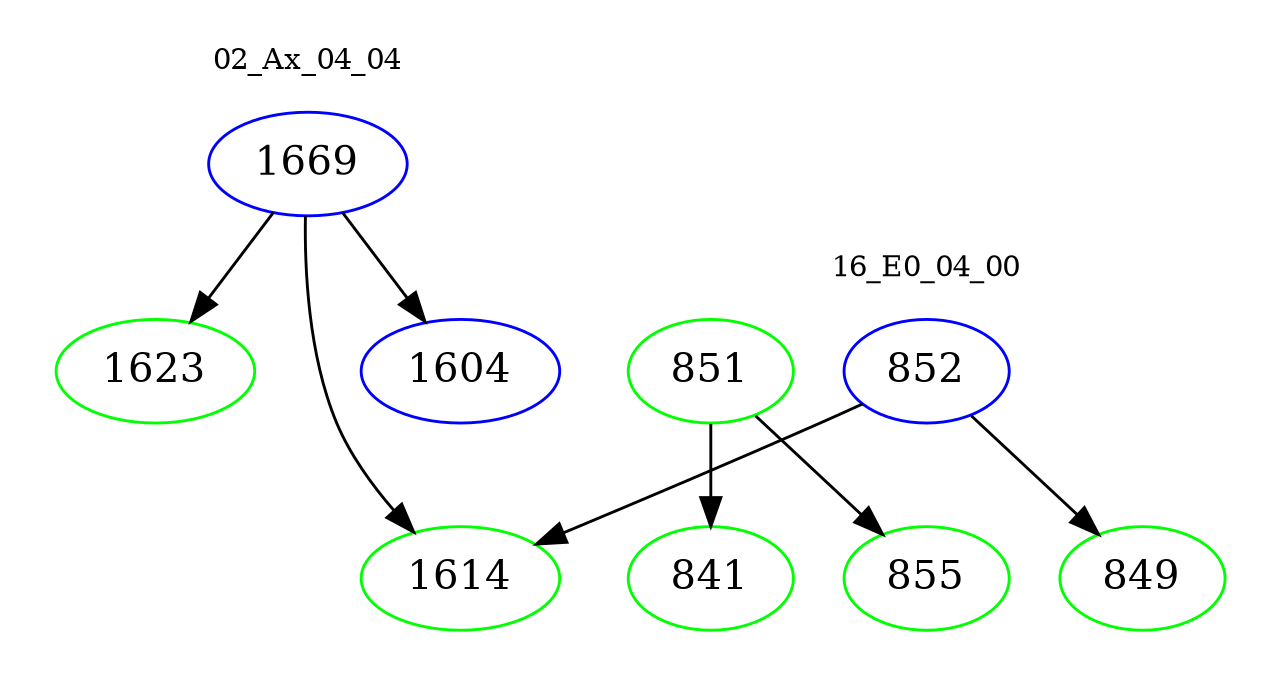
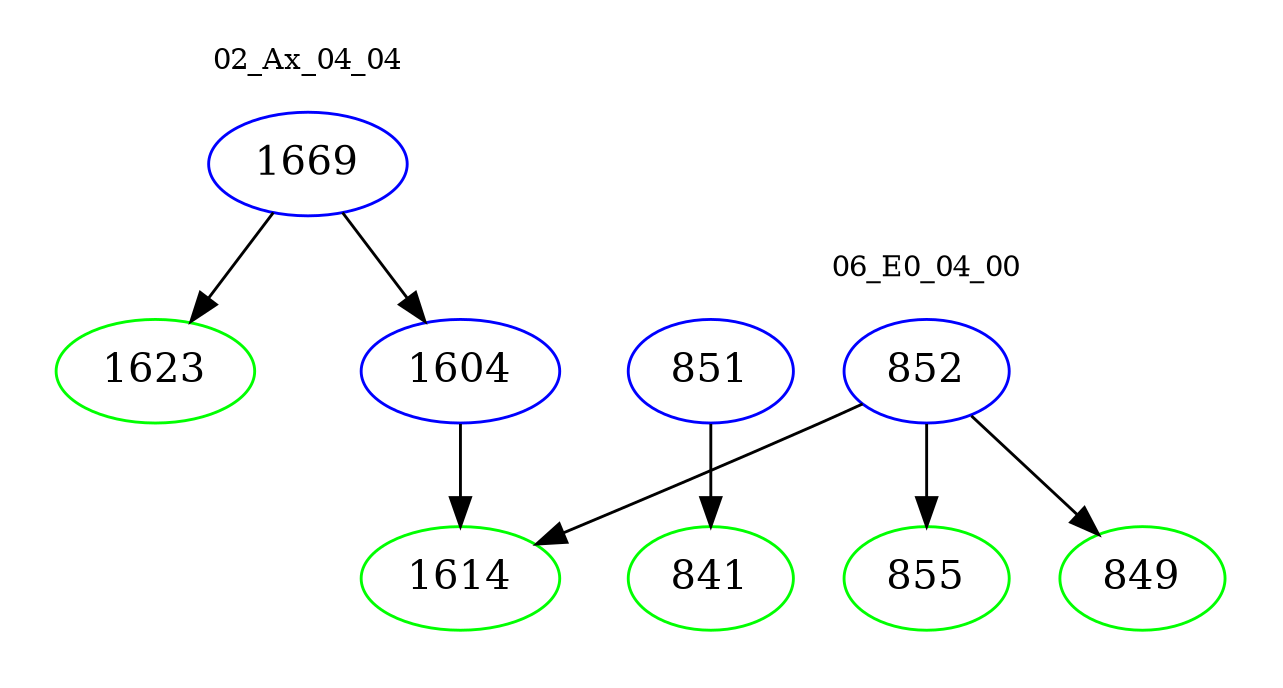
cluster "16_E0_04_00": label "16_E0_04_00" -> "06_E0_04_00"
node "851": color green -> blue
edge "1669" -> "1614": now "1604" -> "1614"
edge "851" -> "855": now "852" -> "855"
